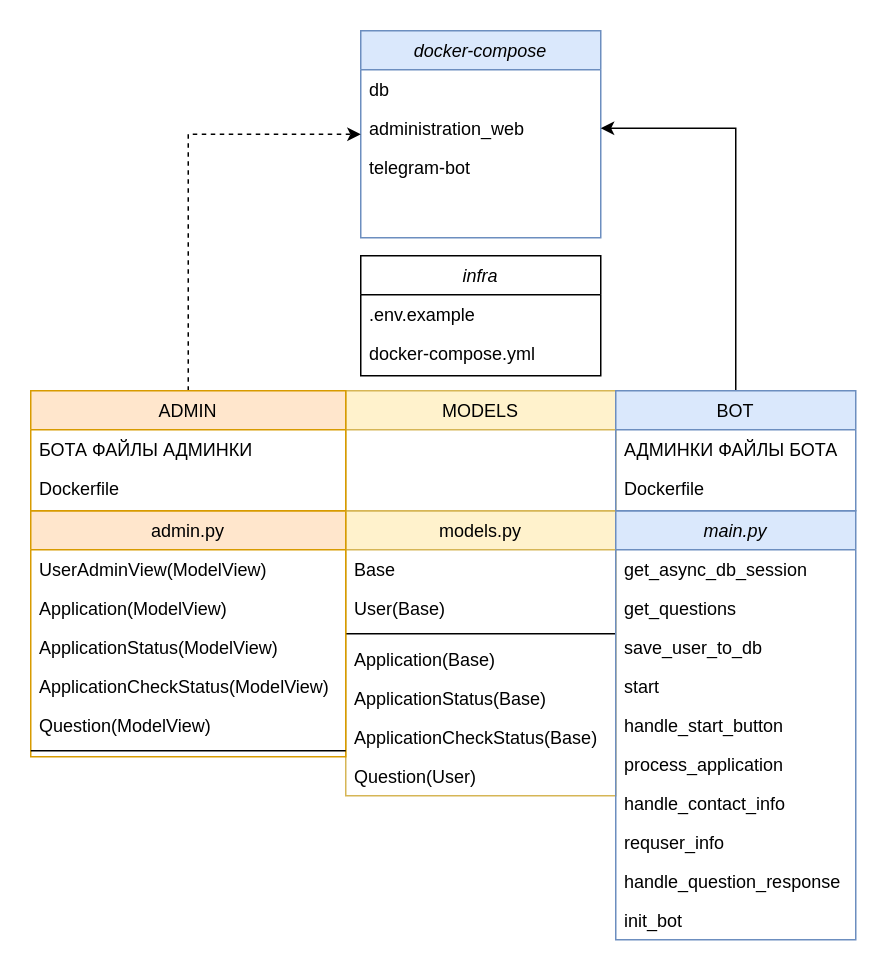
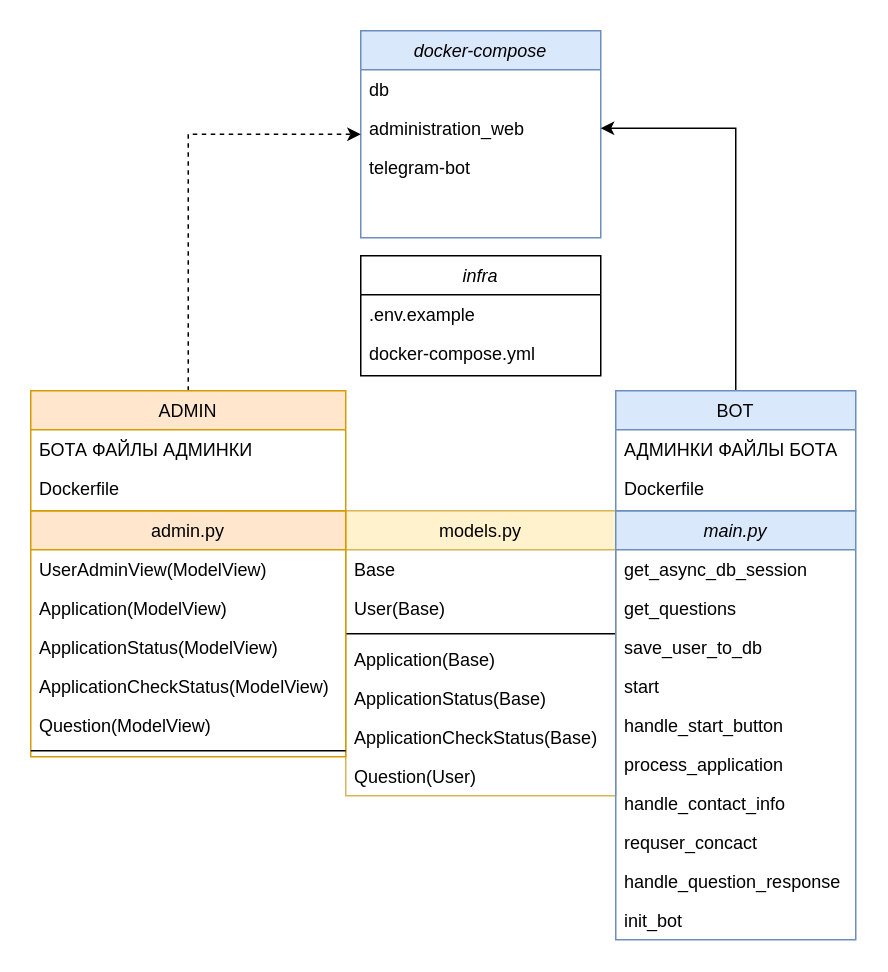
node "MODELS": removed
node "requser_info": label "requser_info" -> "requser_concact"
